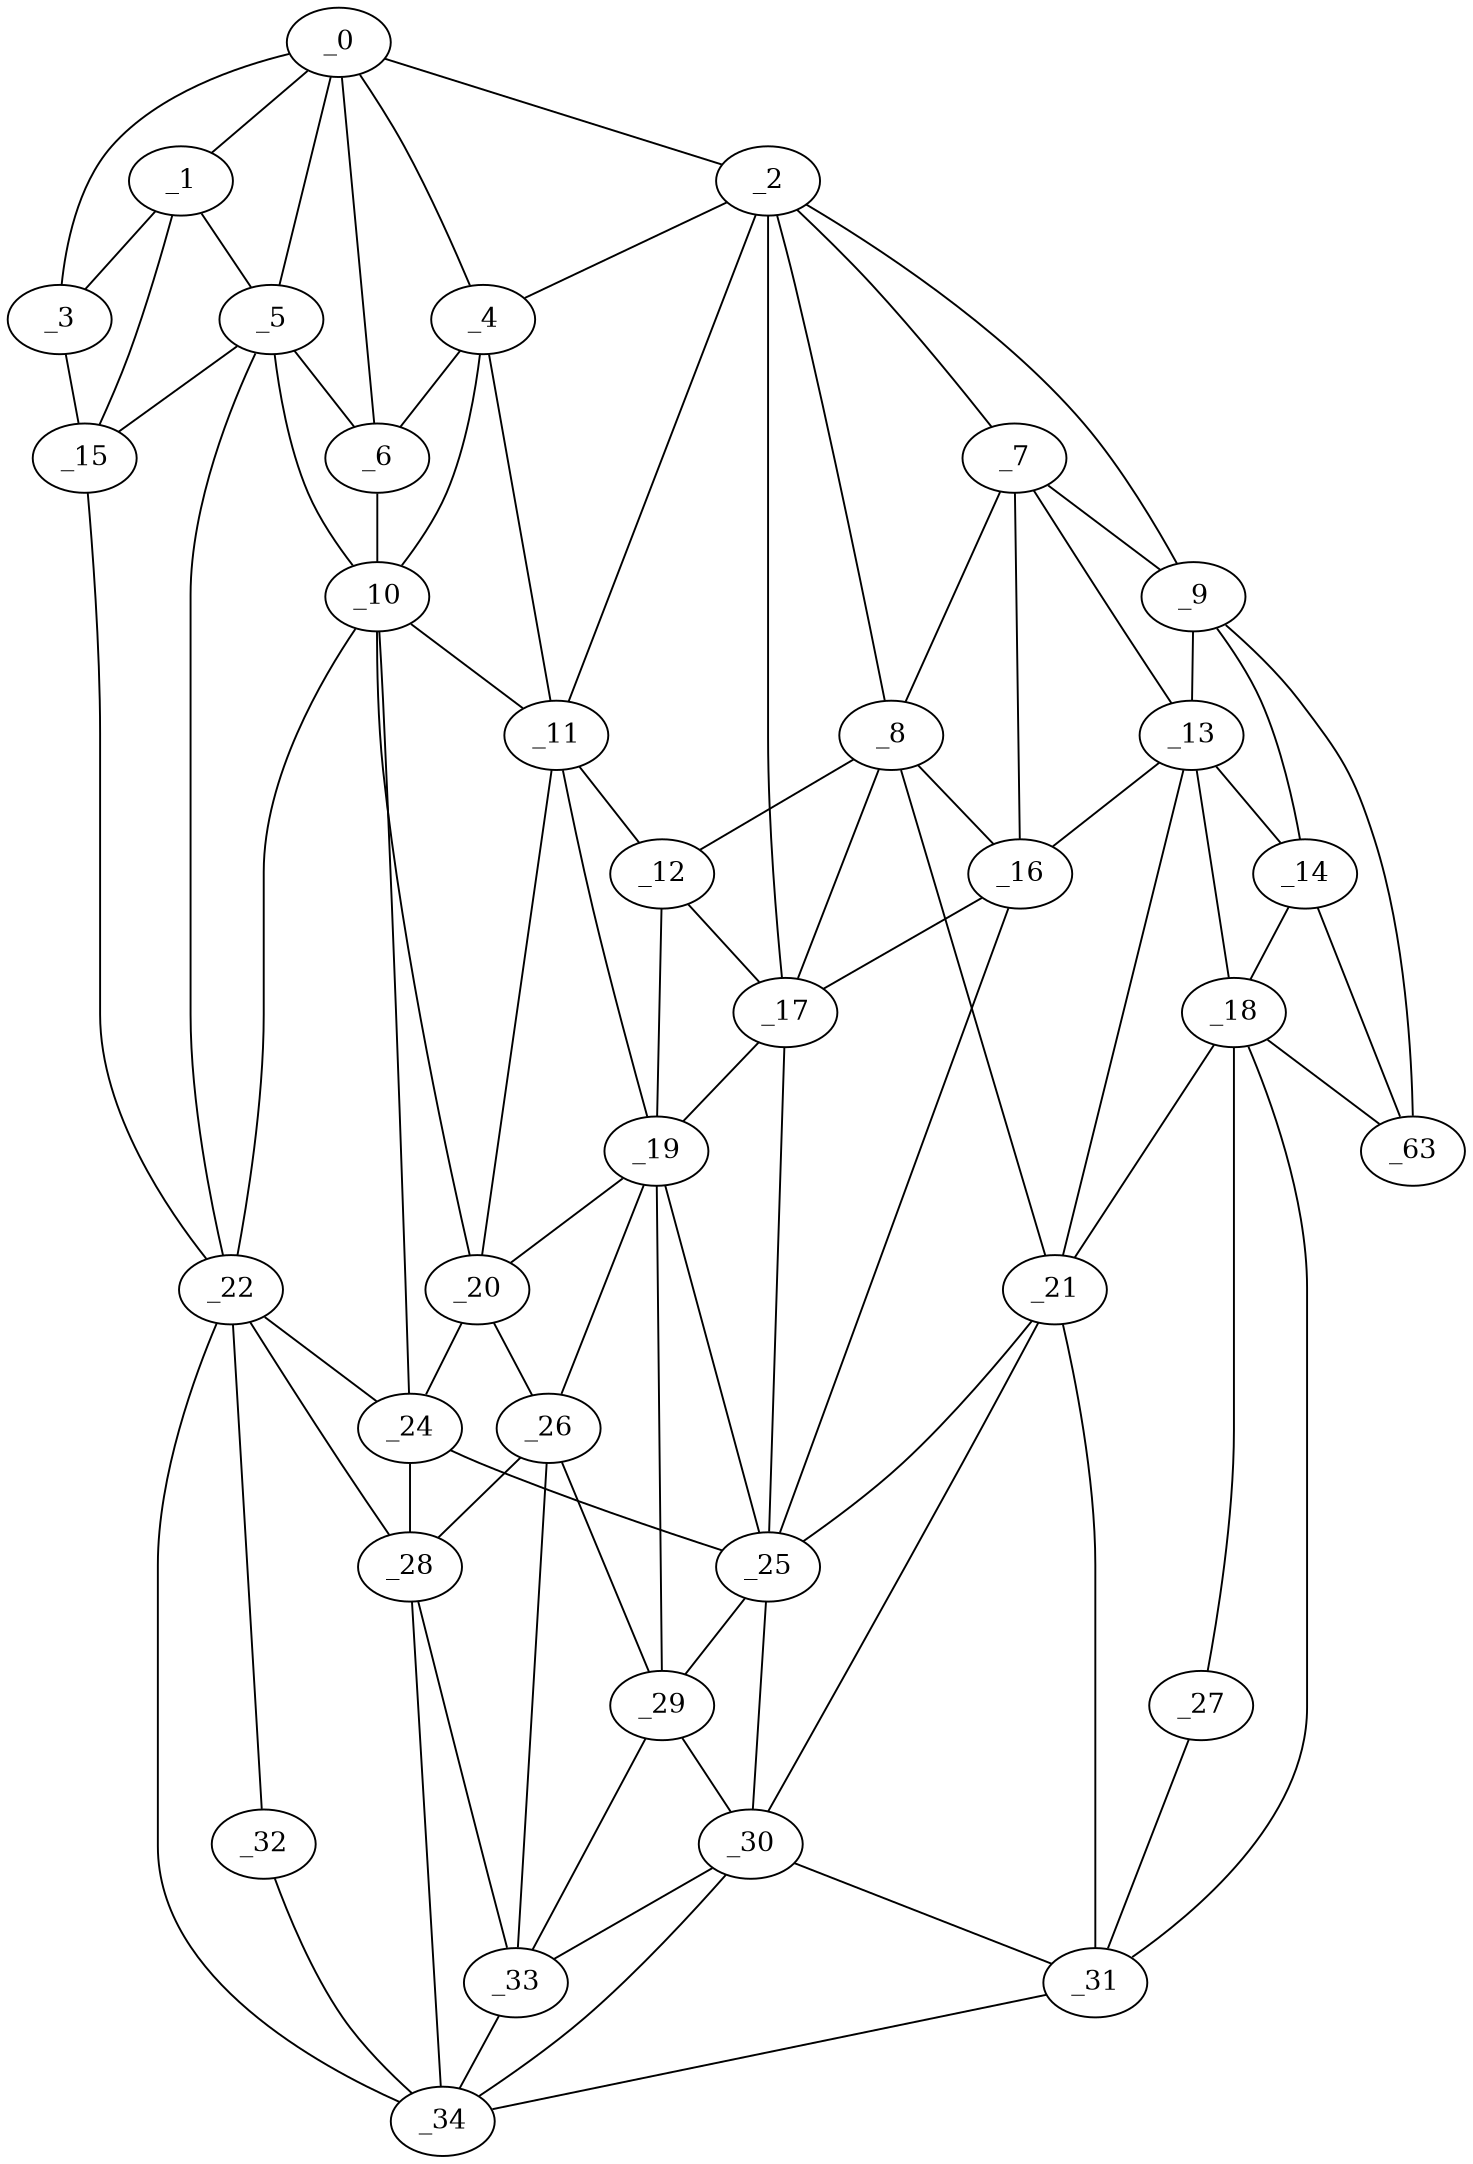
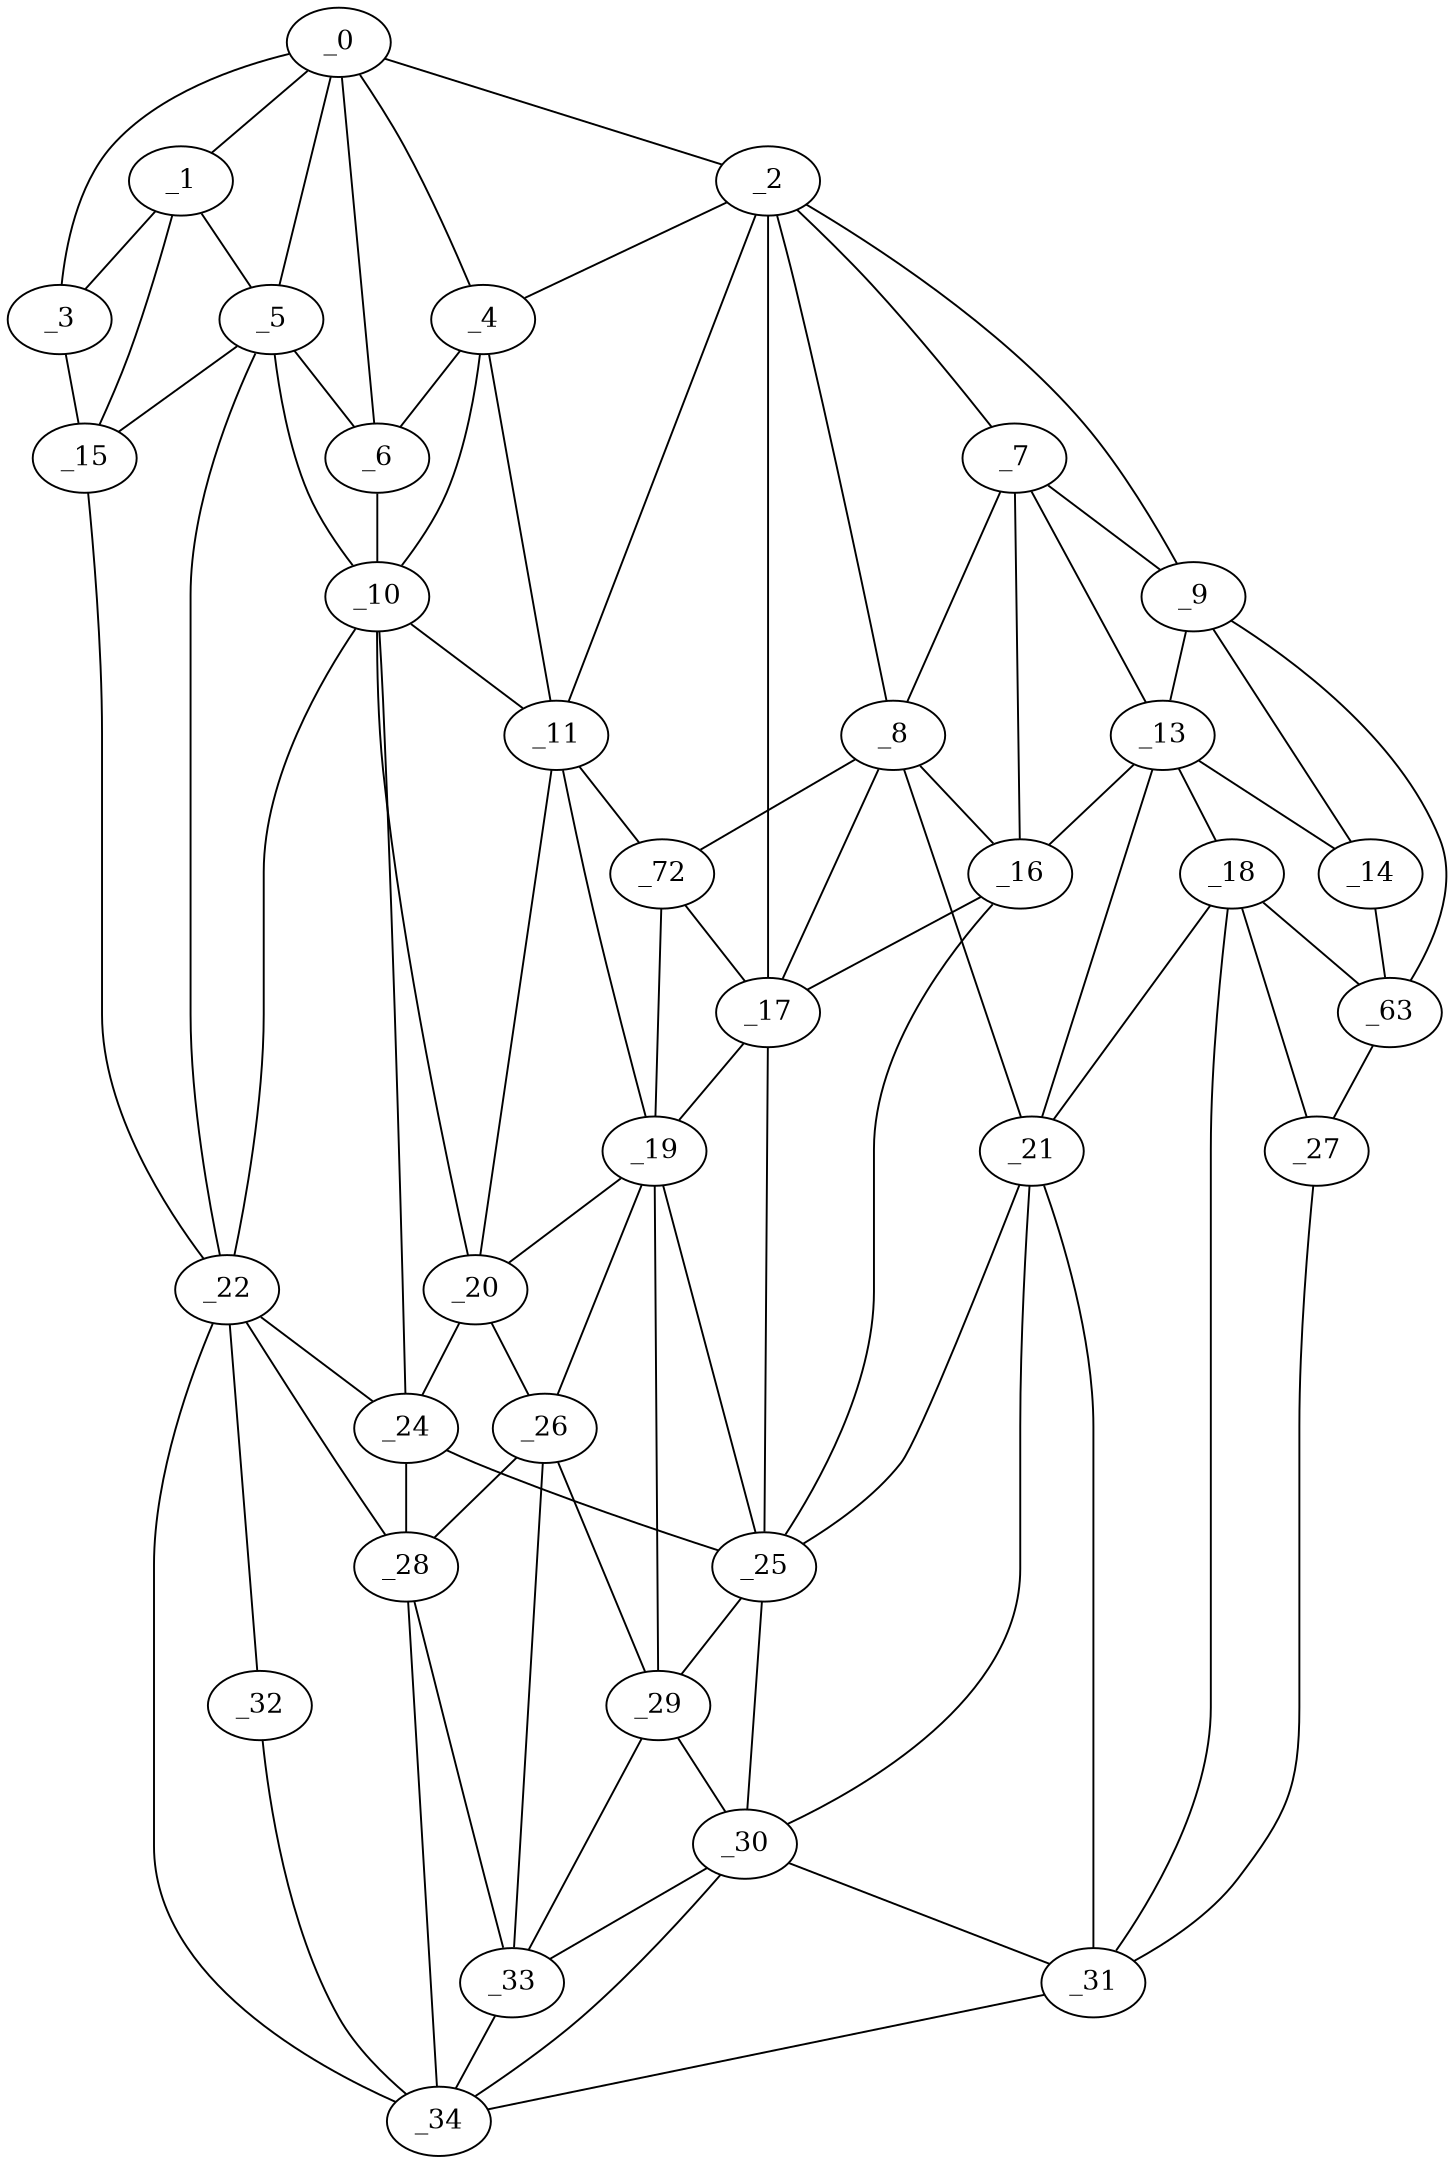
node "_12": label "_12" -> "_72"
edge "_14" -- "_18": removed
edge "_63" -- "_27": added
